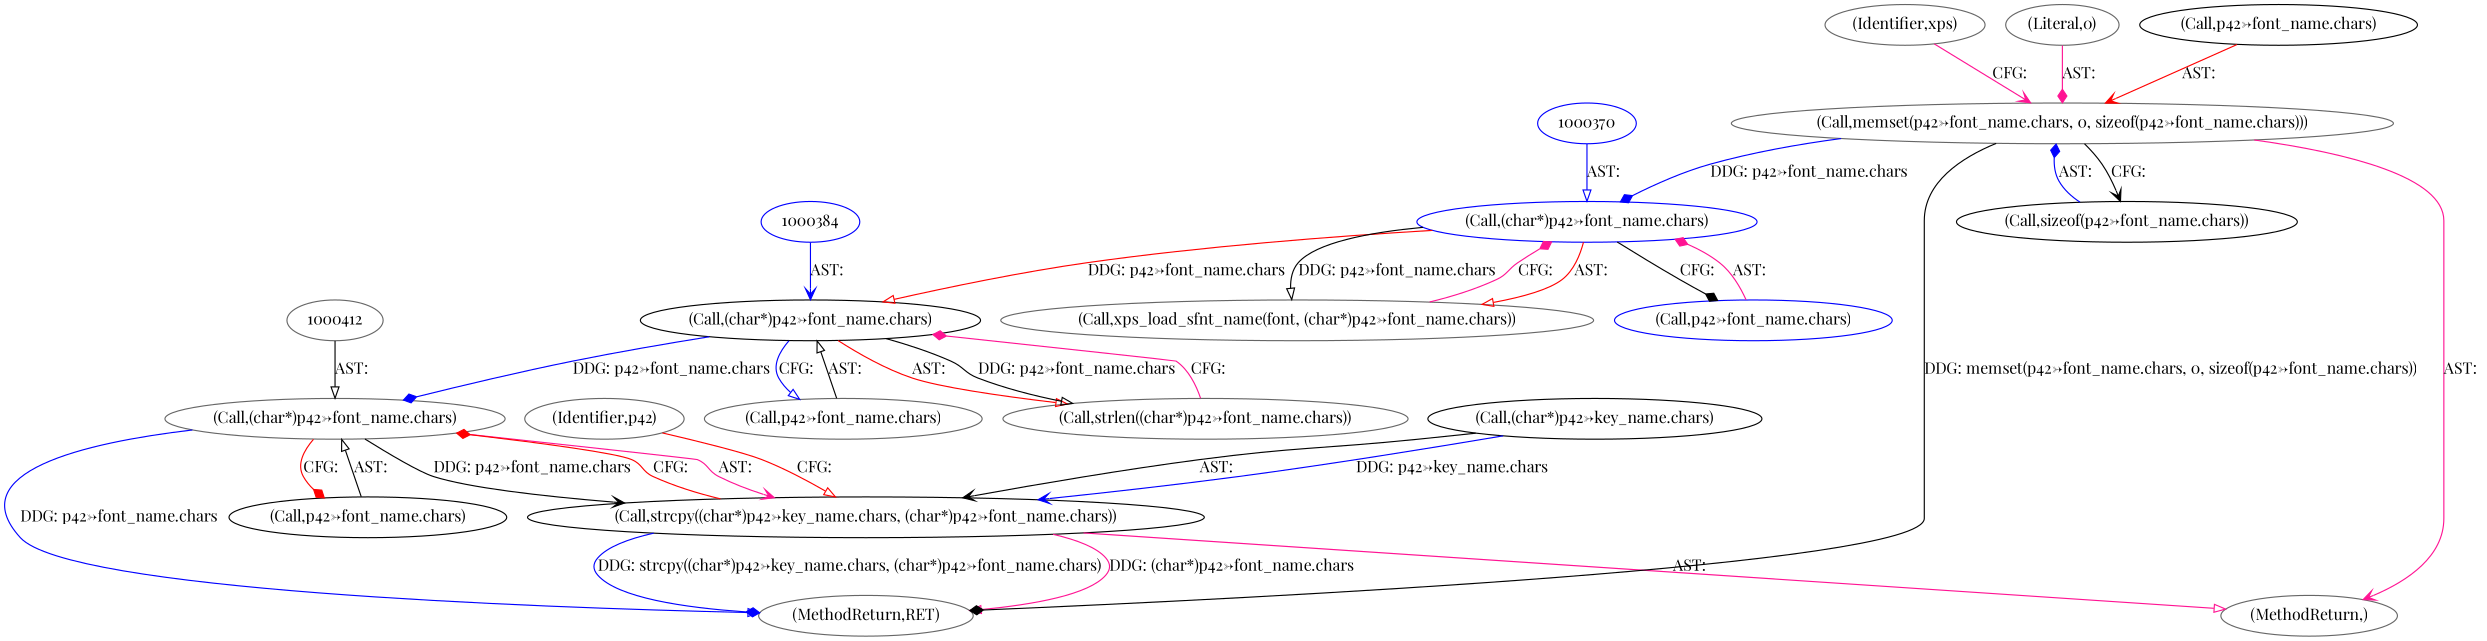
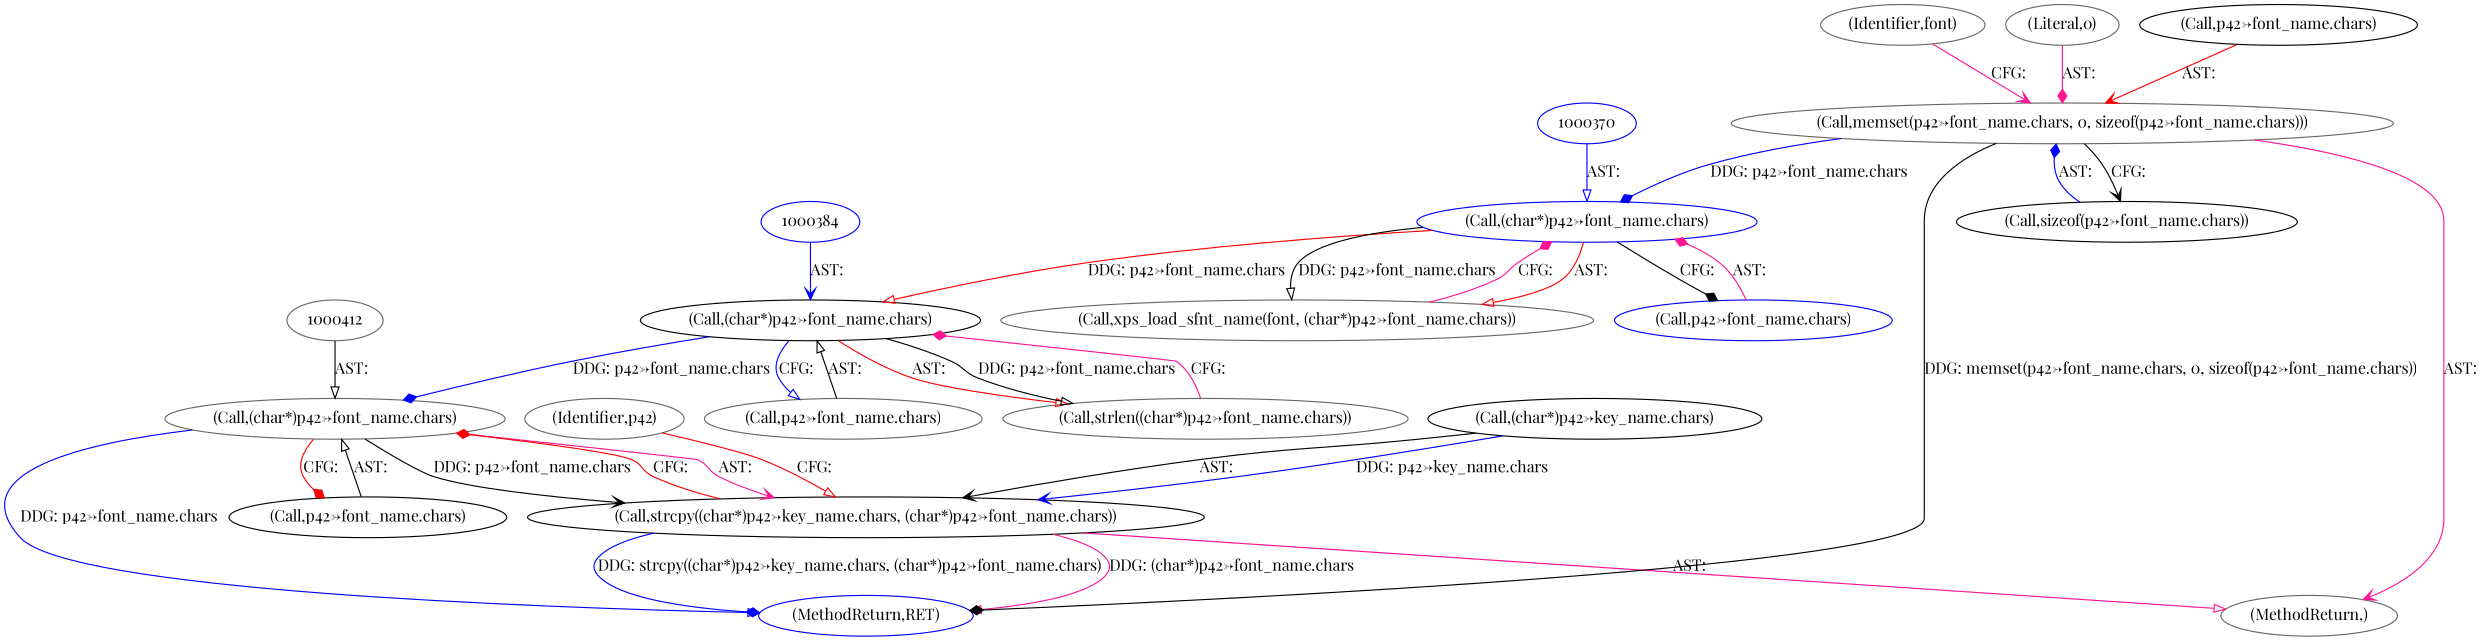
node "(Identifier,xps)": label "(Identifier,xps)" -> "(Identifier,font)"
node "(MethodReturn,RET)": color gray40 -> blue
